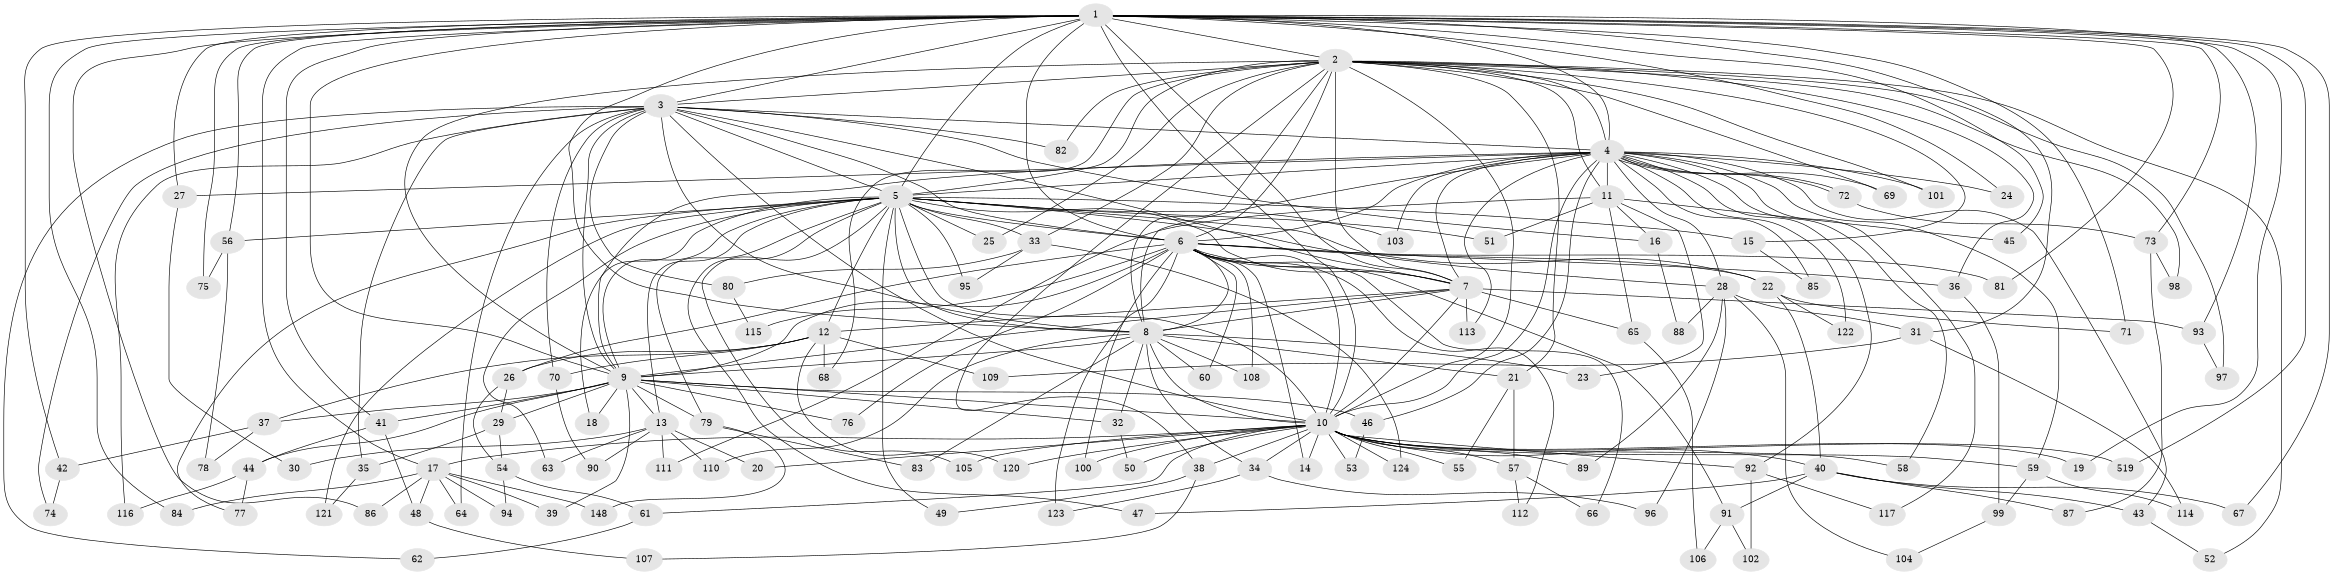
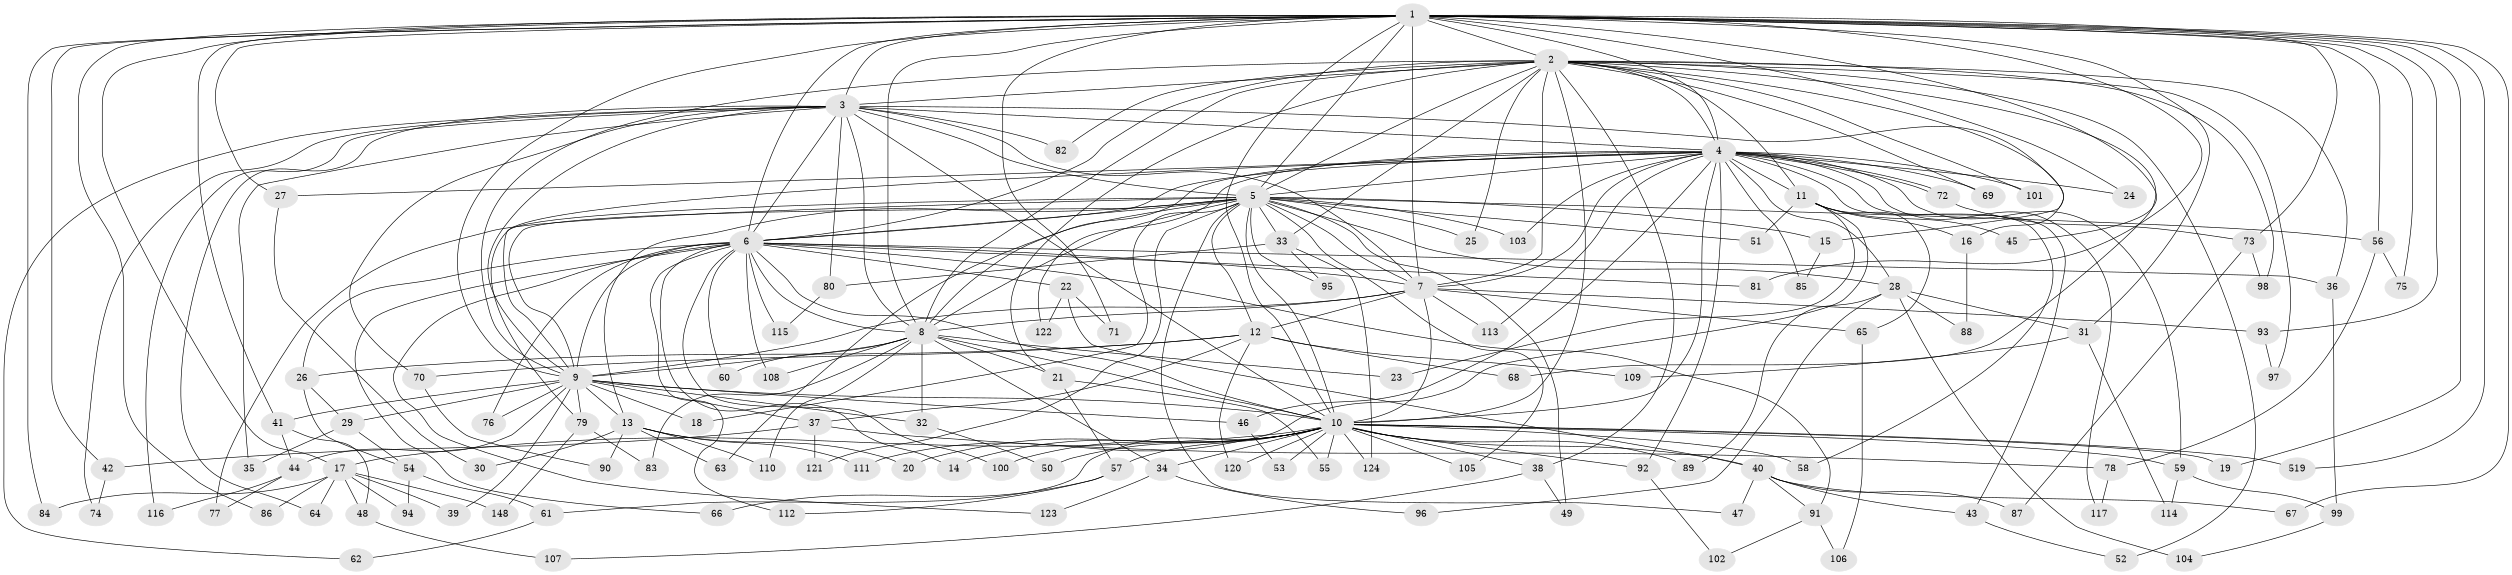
edge "5" -- "22": removed
edge "35" -- "121": now "37" -- "121"
edge "92" -- "117": now "78" -- "117"
